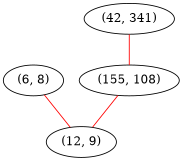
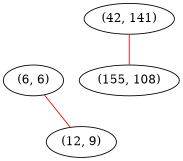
node "(42, 341)": label "(42, 341)" -> "(42, 141)"
node "(6, 8)": label "(6, 8)" -> "(6, 6)"
edge "(155, 108)" -- "(12, 9)": removed
